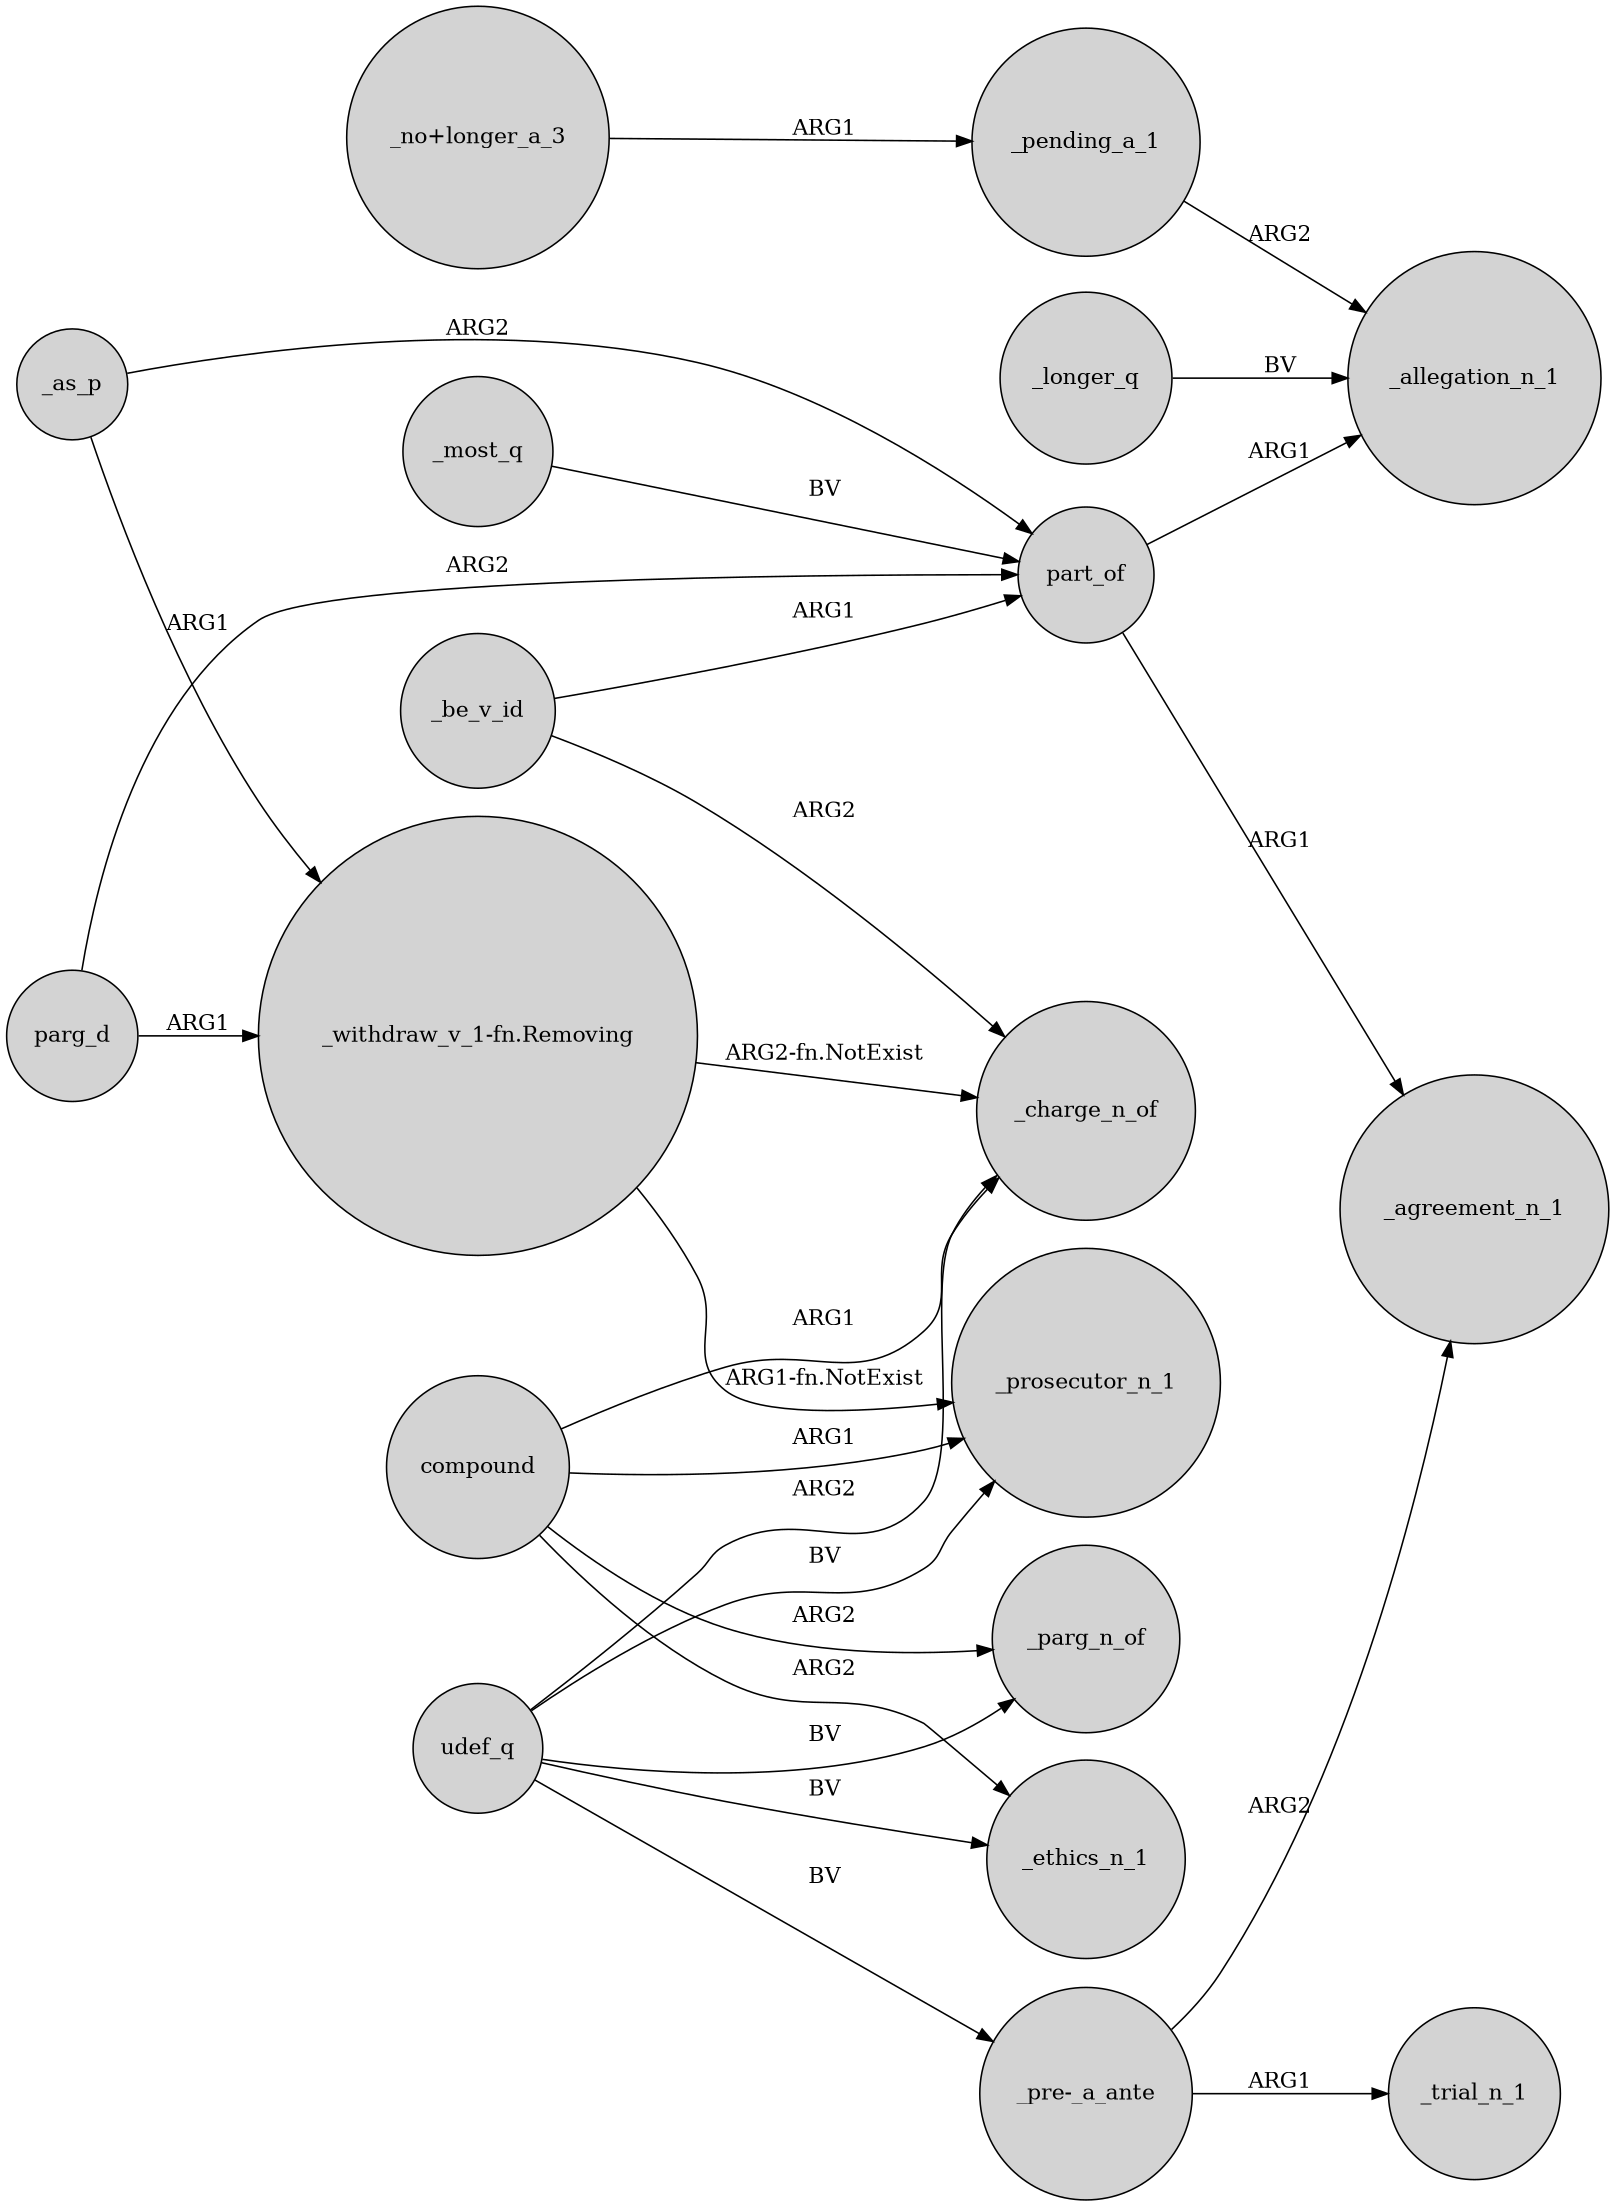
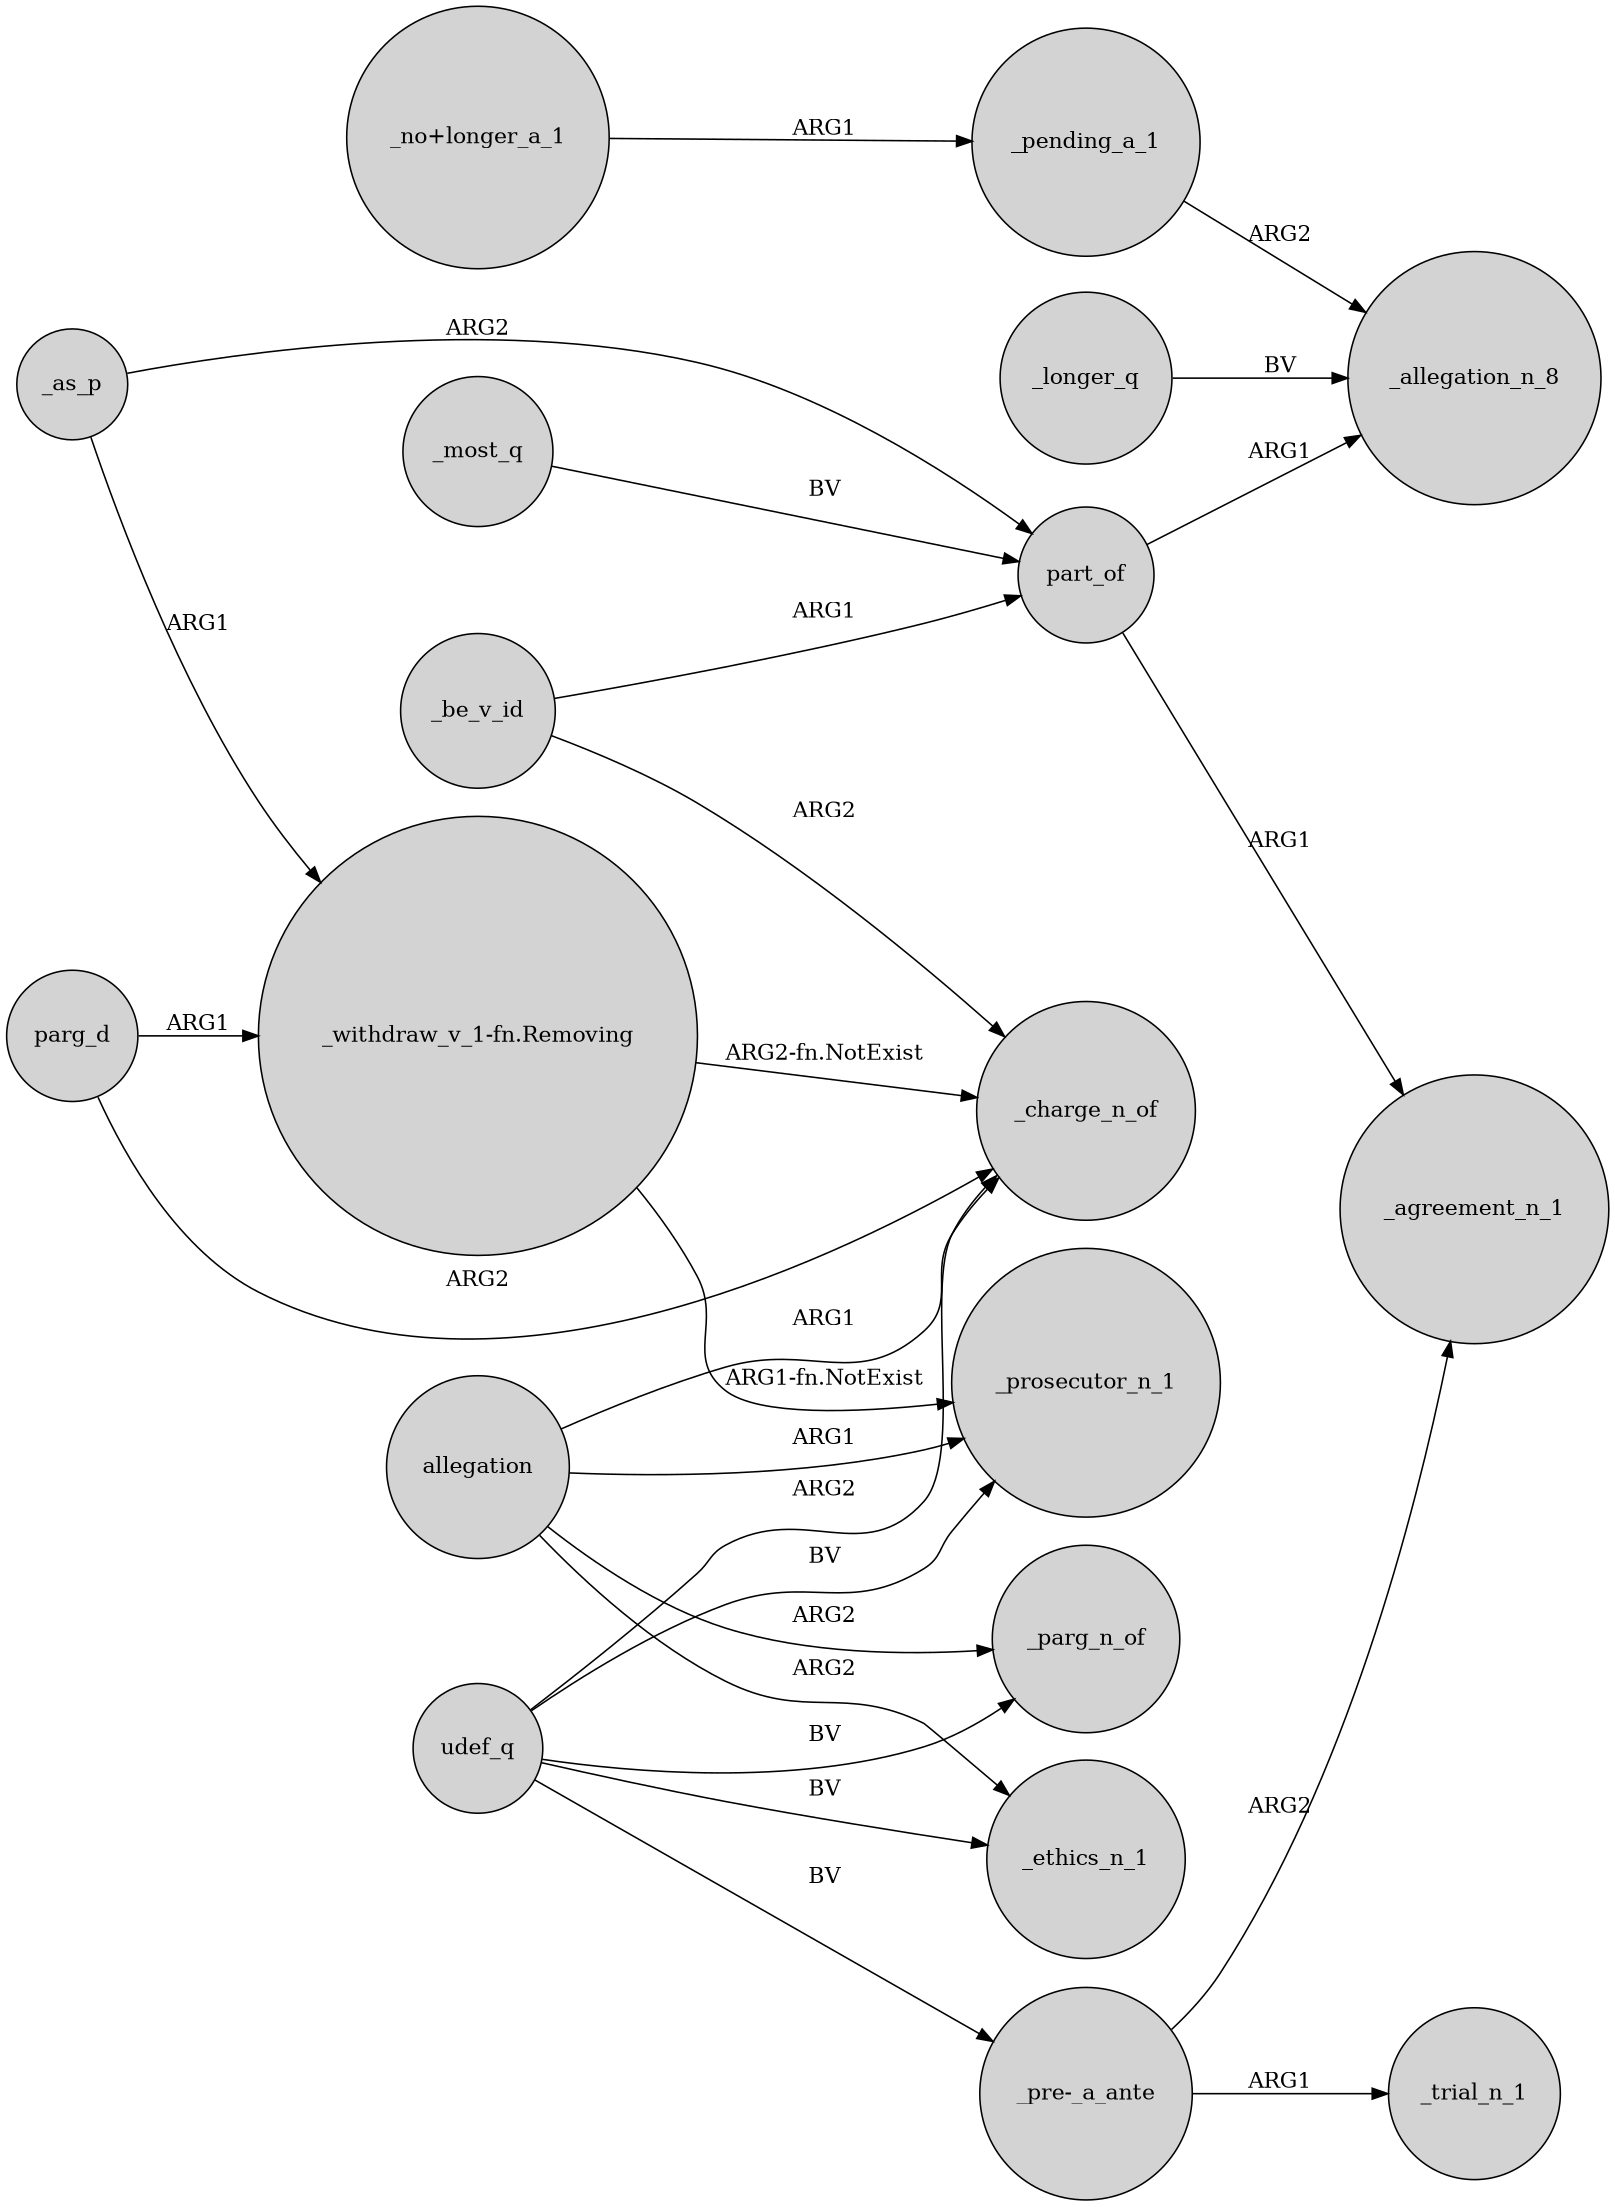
node "_no+longer_a_3": label "_no+longer_a_3" -> "_no+longer_a_1"
node "_allegation_n_1": label "_allegation_n_1" -> "_allegation_n_8"
edge "parg_d" -> "part_of": now "parg_d" -> "_charge_n_of"
node "compound": label "compound" -> "allegation"
